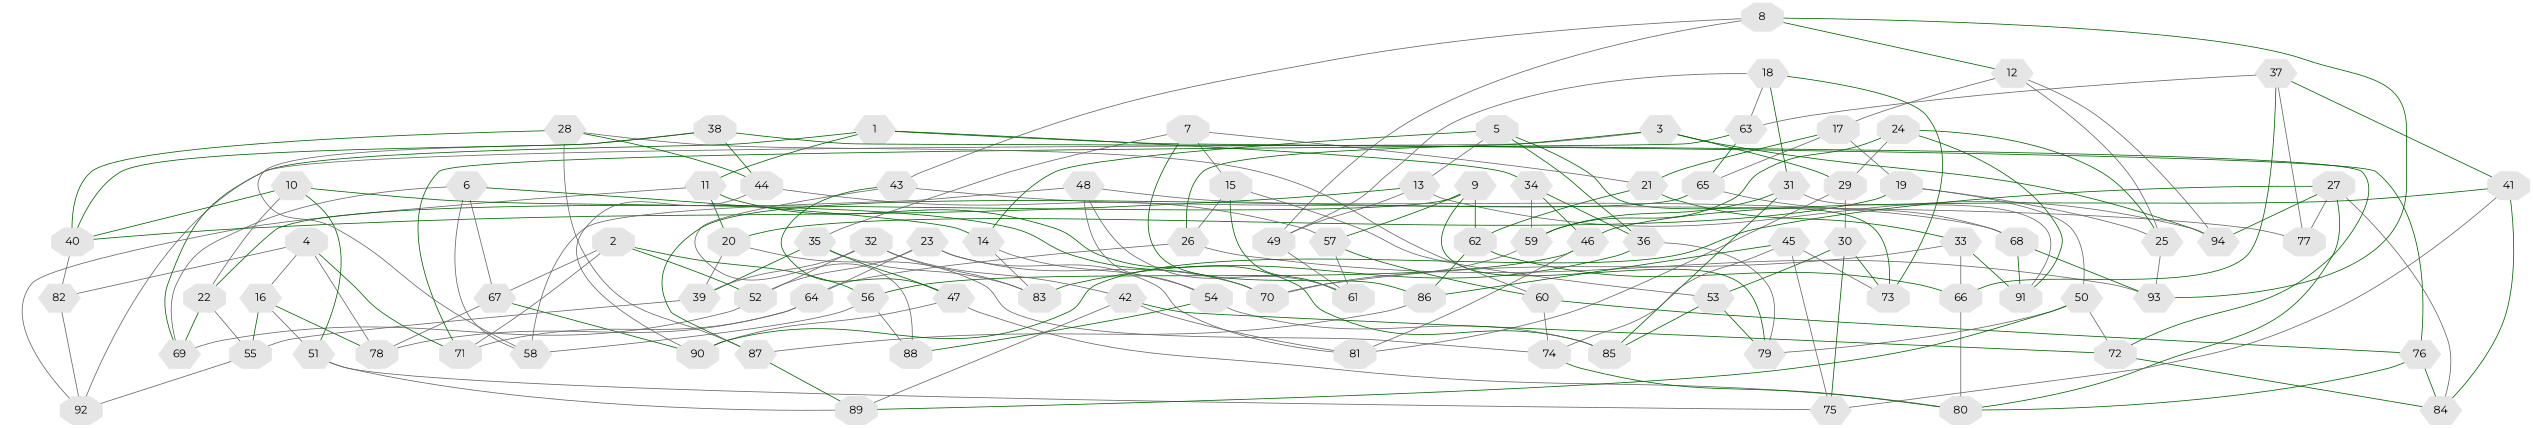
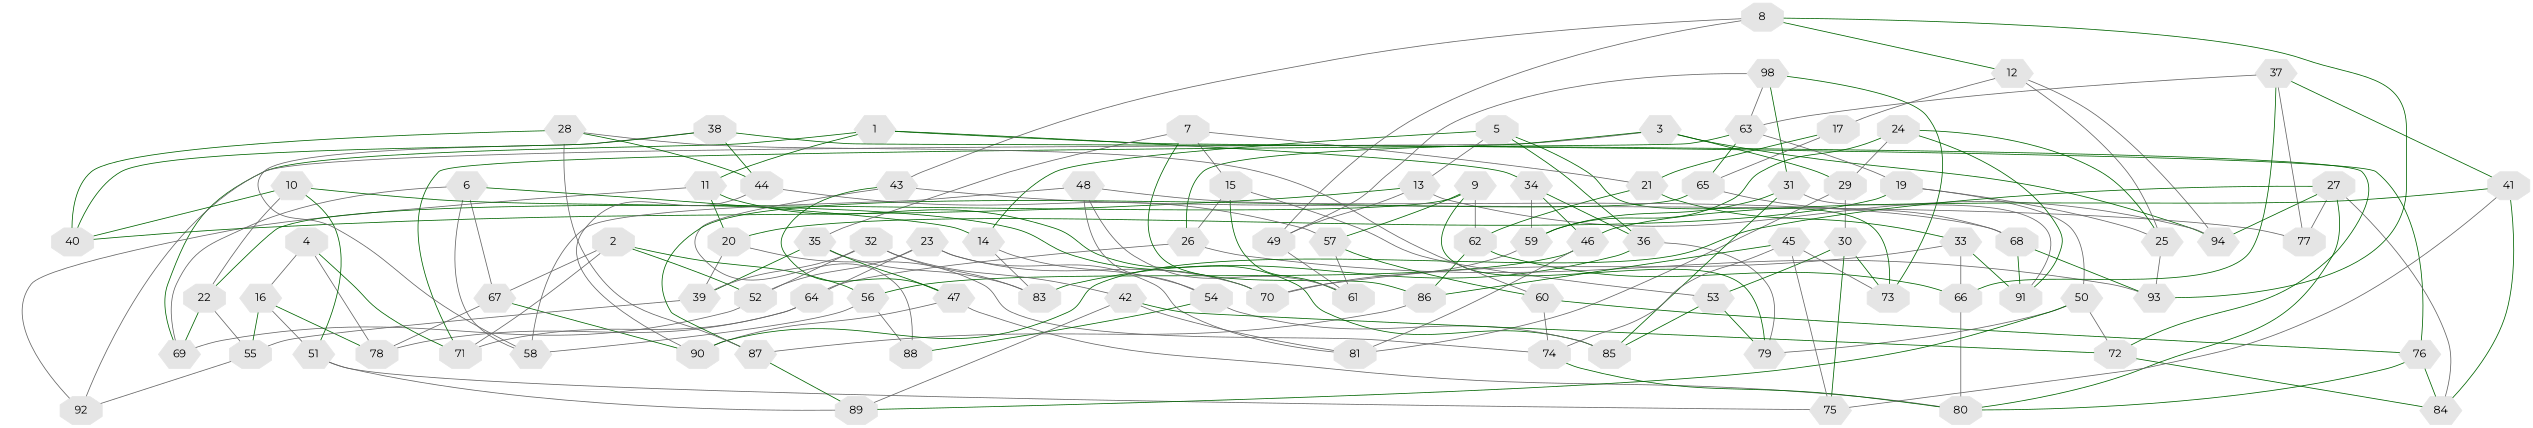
node "18": label "18" -> "98"
edge "17" -- "19": now "63" -- "19"
edge "9" -- "62": color darkgreen -> gray40
node "82": removed
